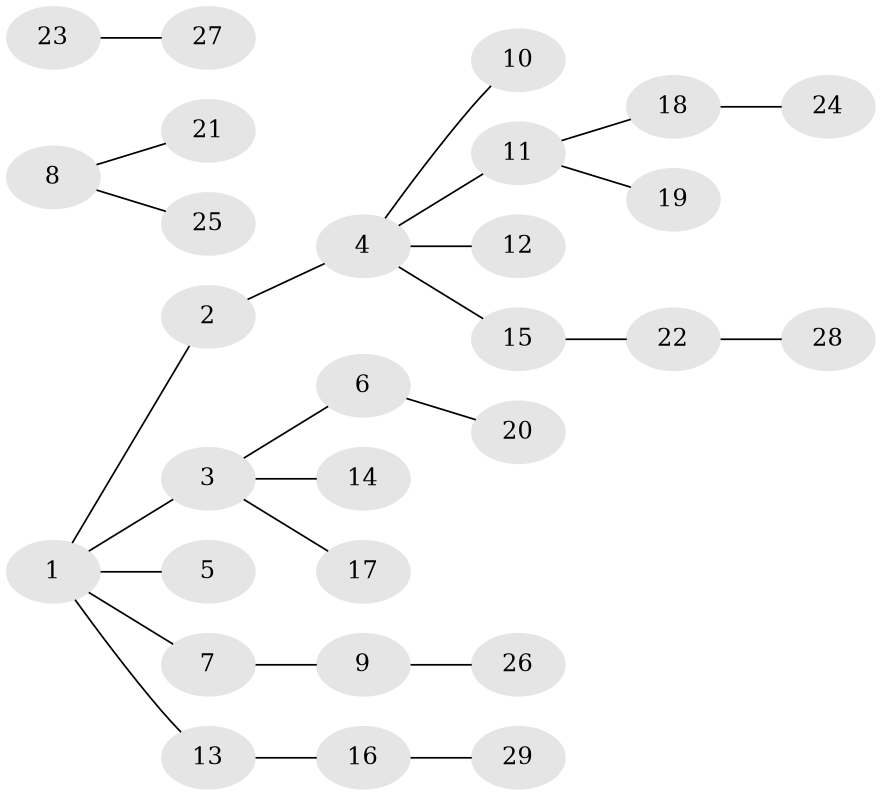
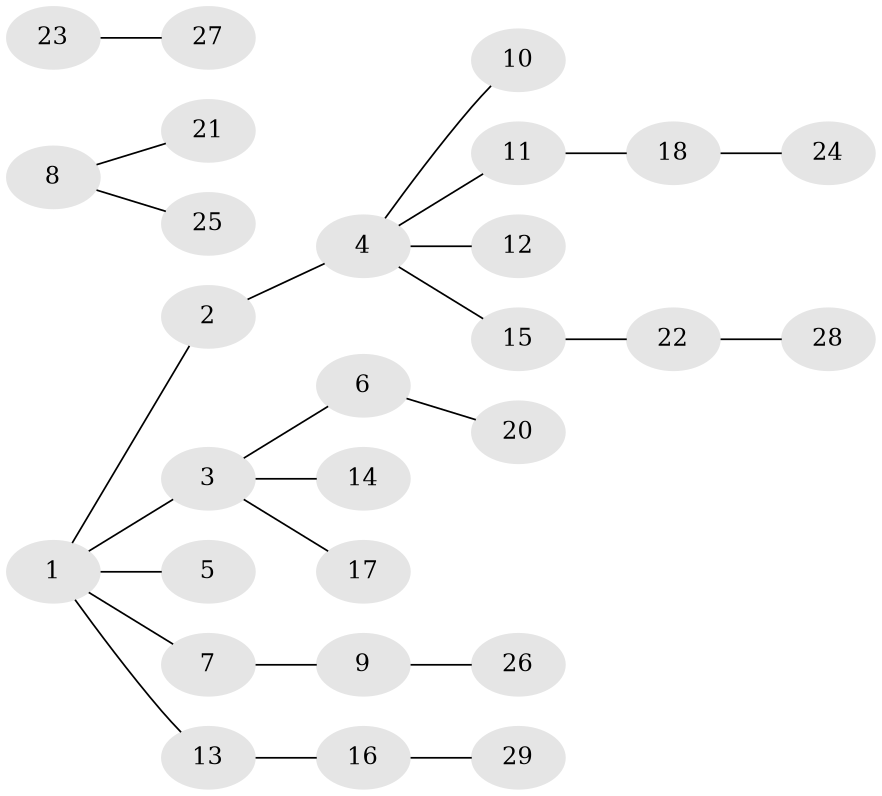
node "19": removed
